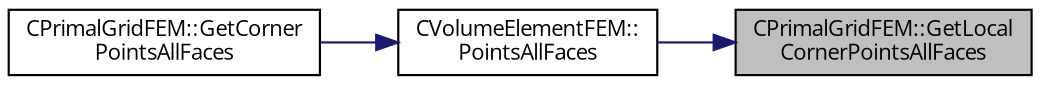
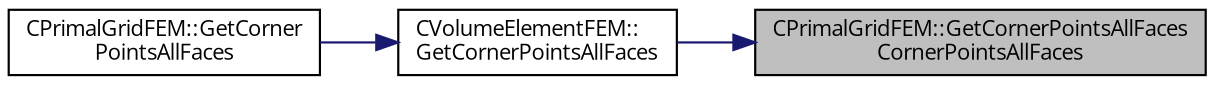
node "CVolumeElementFEM:: PointsAllFaces": label "CVolumeElementFEM:: PointsAllFaces" -> "CVolumeElementFEM:: GetCornerPointsAllFaces"
node "CPrimalGridFEM::GetLocal CornerPointsAllFaces": label "CPrimalGridFEM::GetLocal CornerPointsAllFaces" -> "CPrimalGridFEM::GetCornerPointsAllFaces CornerPointsAllFaces"
